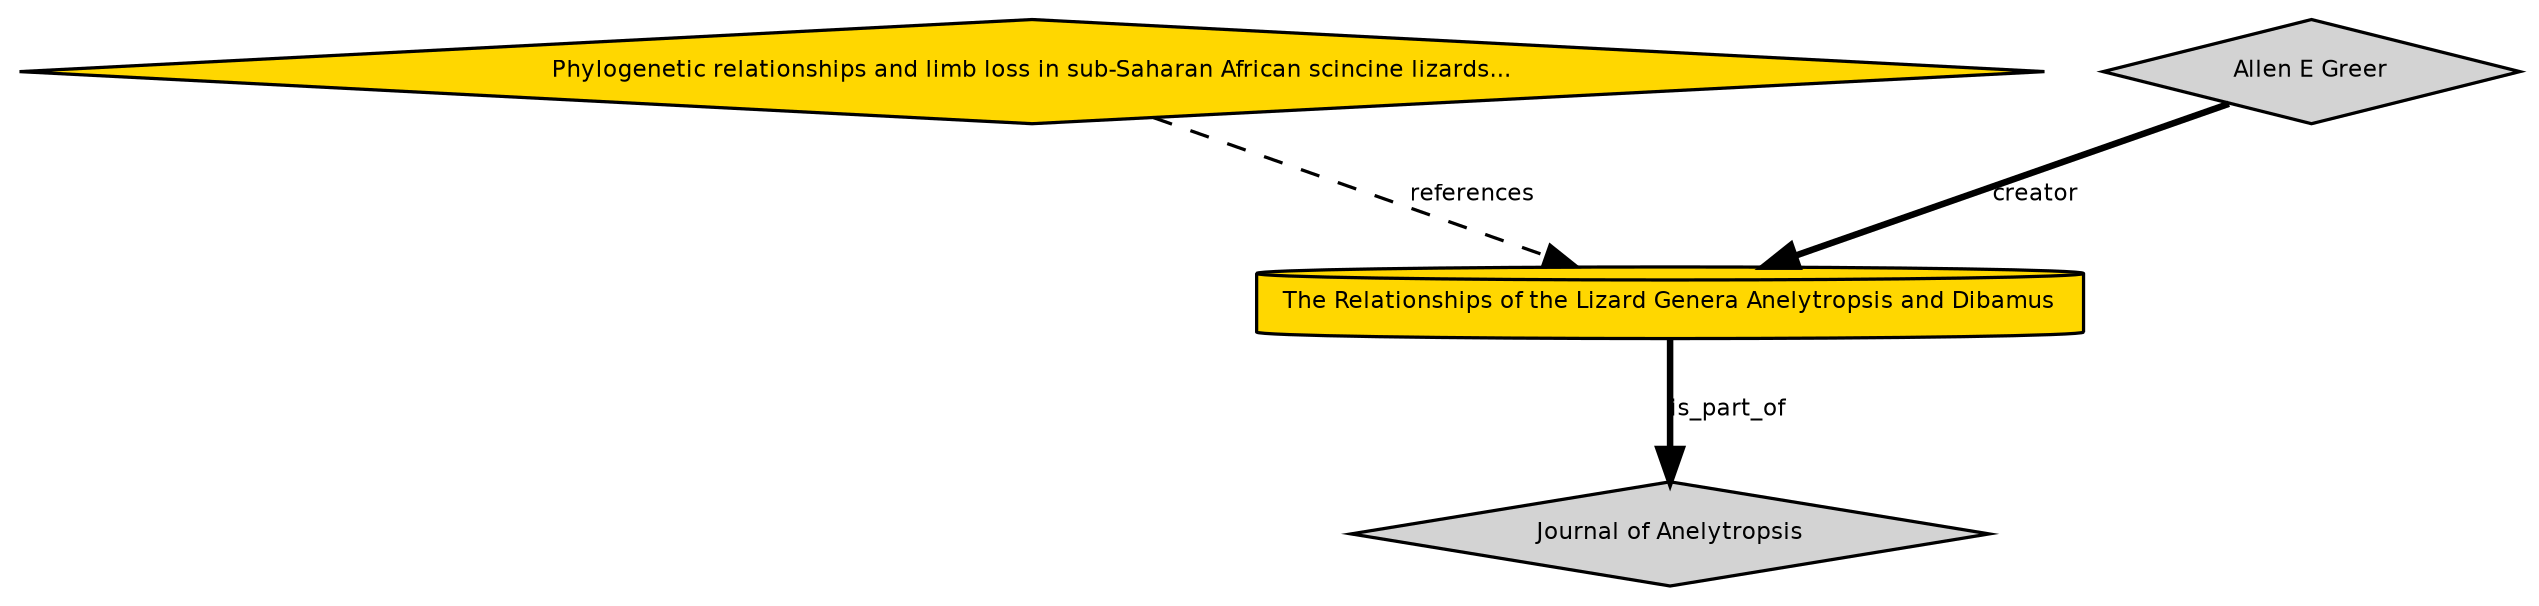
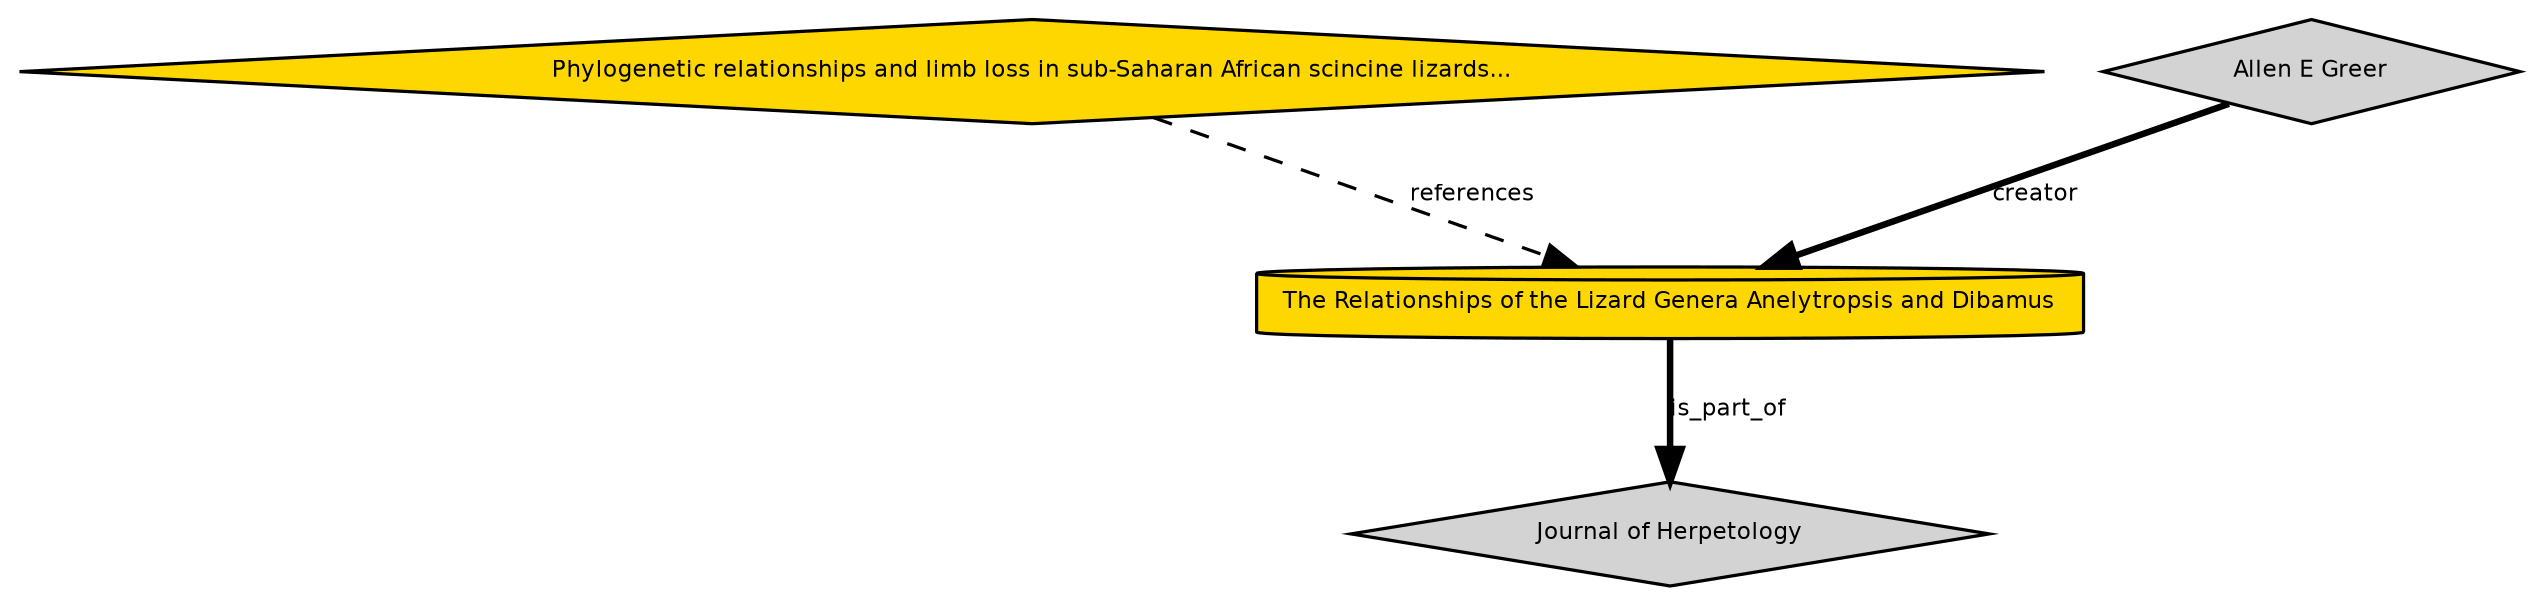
node "Journal of Anelytropsis": label "Journal of Anelytropsis" -> "Journal of Herpetology"
